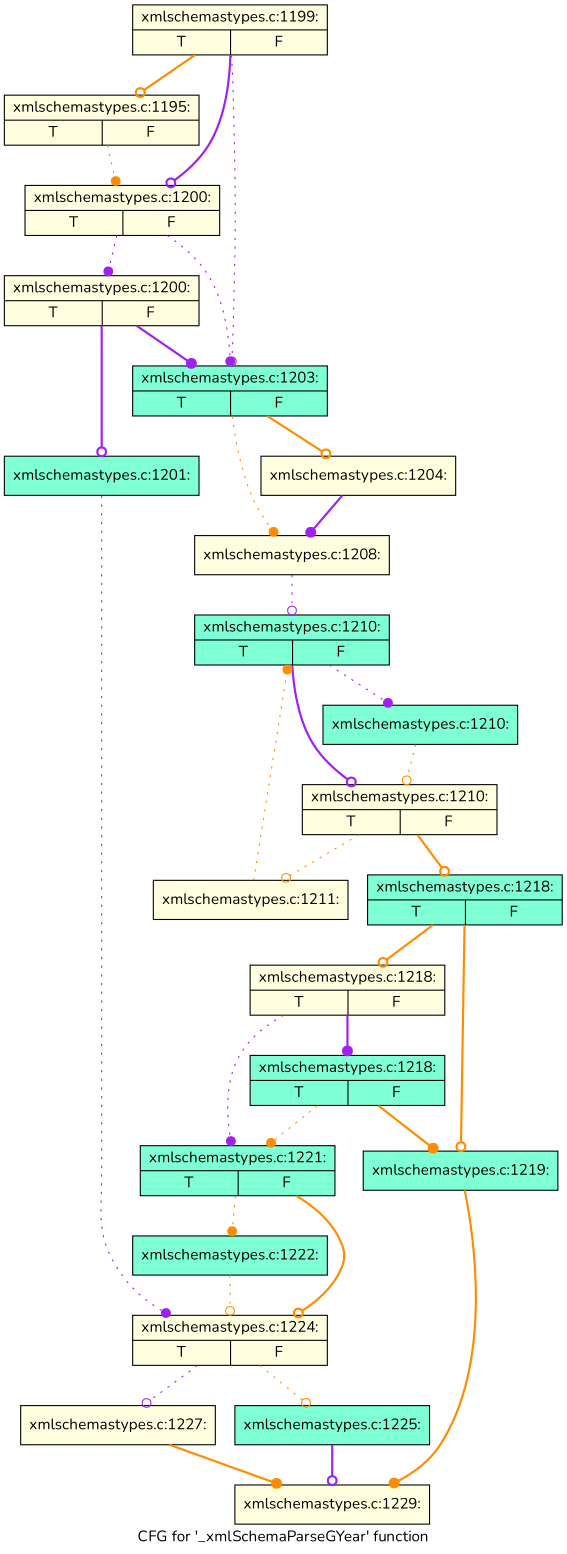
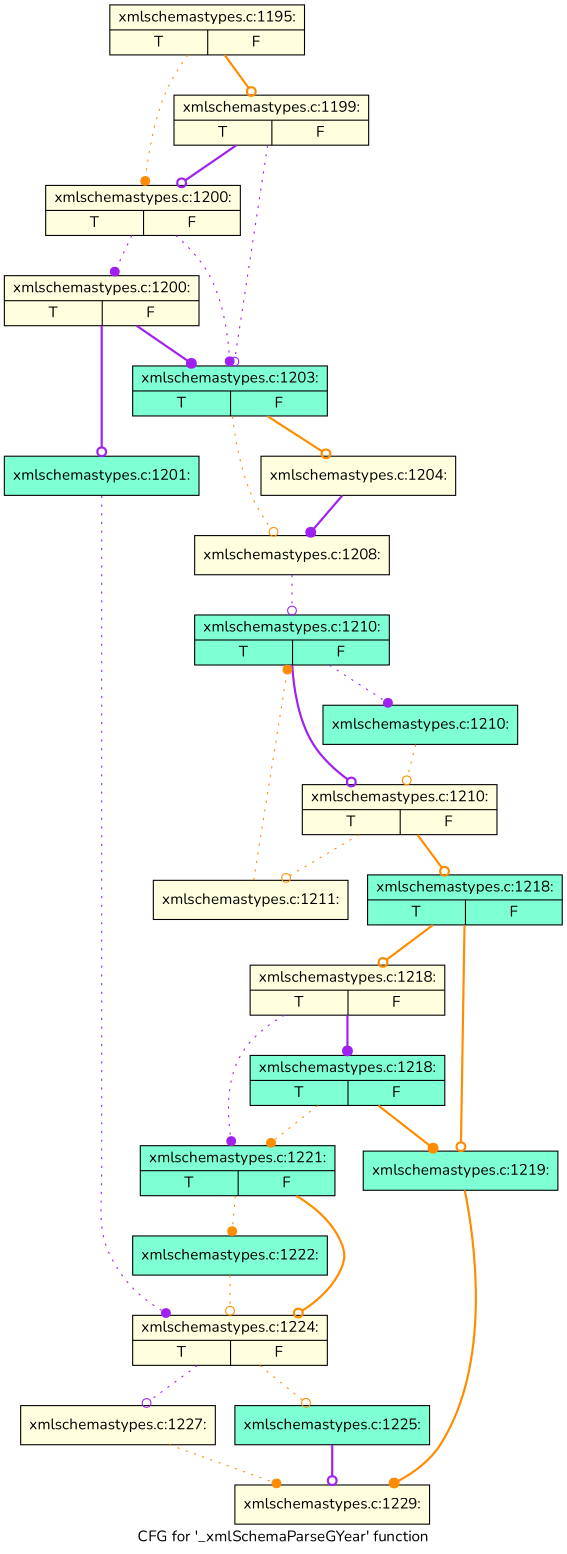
edge "xmlschemastypes.c:1199:" -> "xmlschemastypes.c:1195:": reversed
edge "xmlschemastypes.c:1203:" -> "xmlschemastypes.c:1208:": arrowhead dot -> odot
edge "xmlschemastypes.c:1227:" -> "xmlschemastypes.c:1229:": style bold -> dotted
